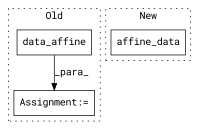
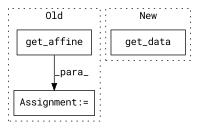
node "data_affine": label "data_affine" -> "get_affine"
node "affine_data": label "affine_data" -> "get_data"
